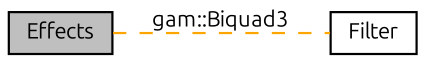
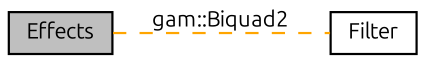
edge "Effects" -- "Filter": label "gam::Biquad3" -> "gam::Biquad2"
